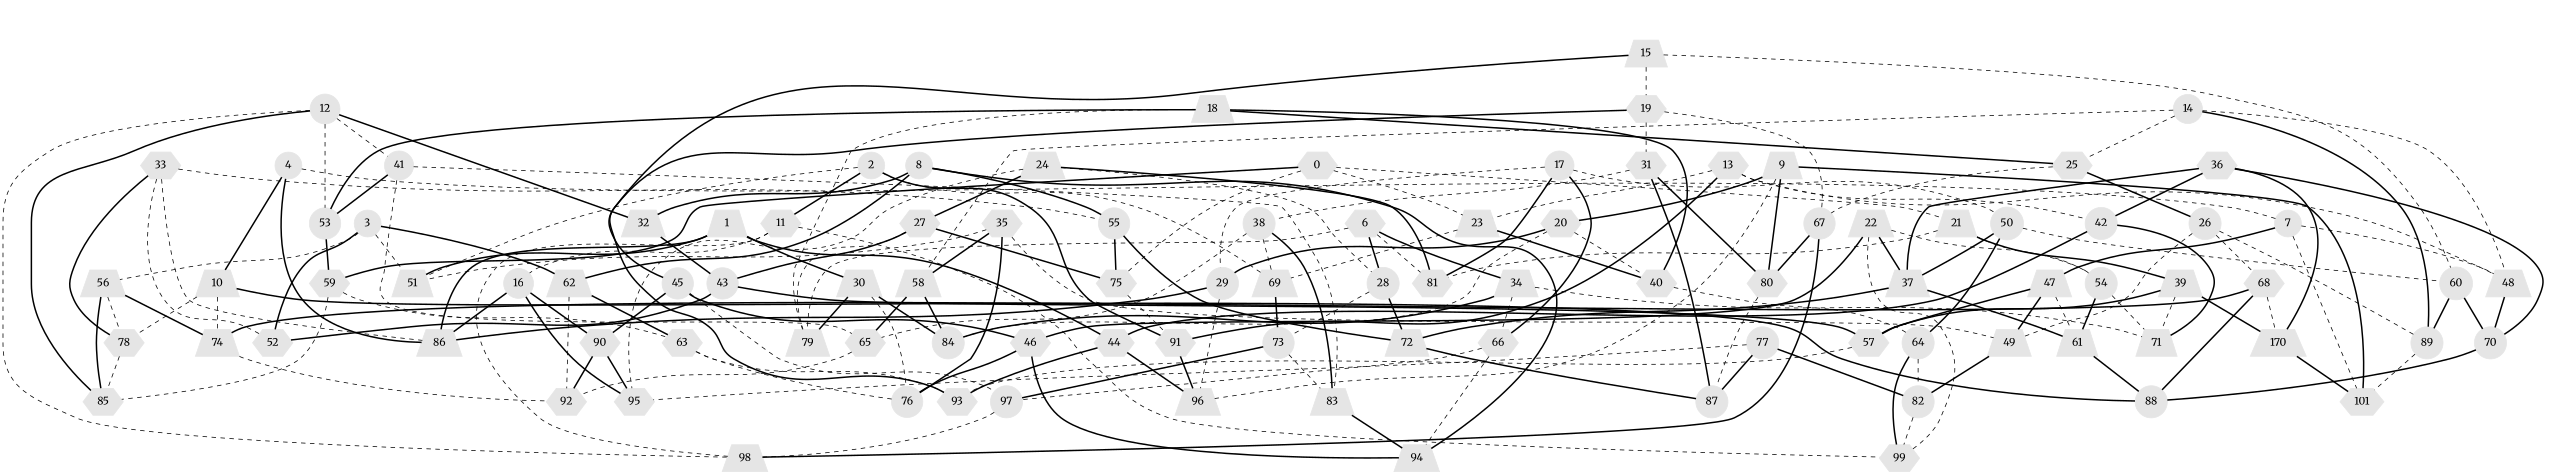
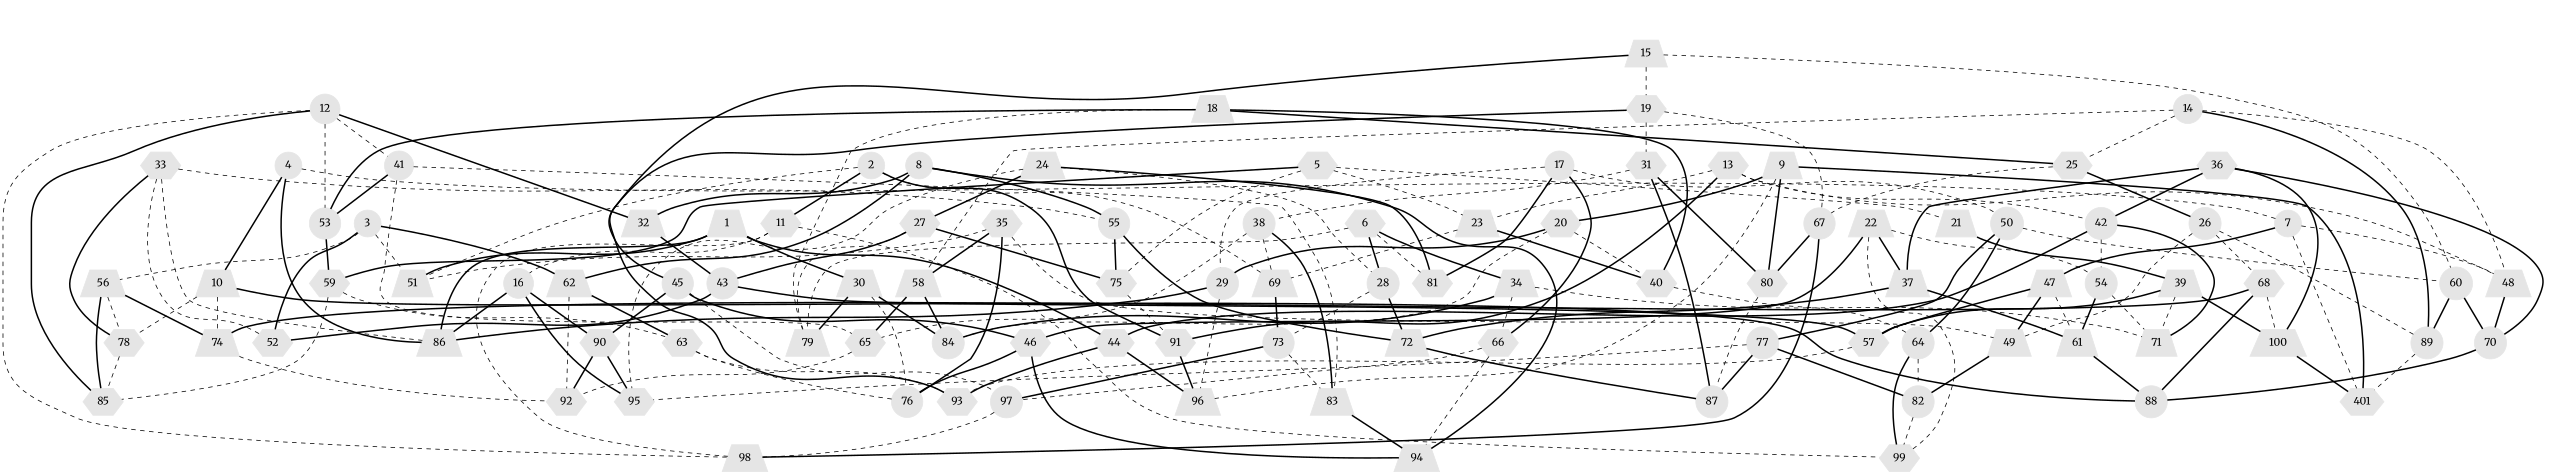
node "0": label "0" -> "5"
edge "21" -- "81": removed
edge "21" -- "54": now "42" -- "54"
edge "50" -- "37": now "50" -- "77"
node "170": label "170" -> "100"
node "101": label "101" -> "401"
